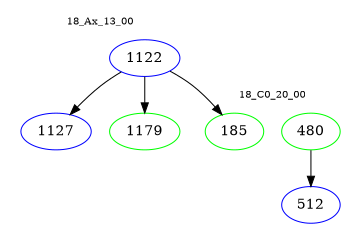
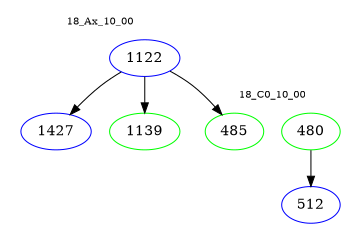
cluster "18_Ax_13_00": label "18_Ax_13_00" -> "18_Ax_10_00"
cluster "18_C0_20_00": label "18_C0_20_00" -> "18_C0_10_00"
node "1127": label "1127" -> "1427"
node "1179": label "1179" -> "1139"
node "185": label "185" -> "485"
